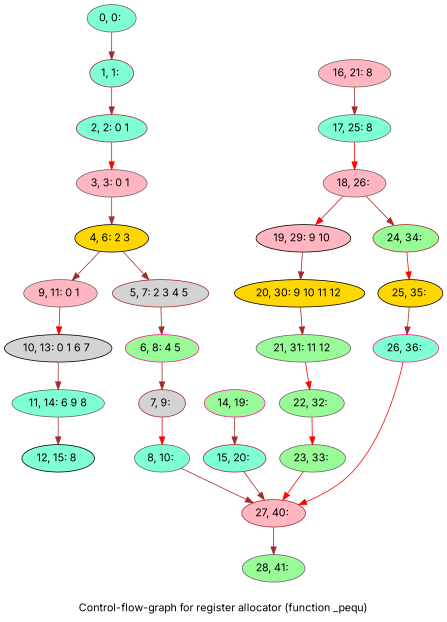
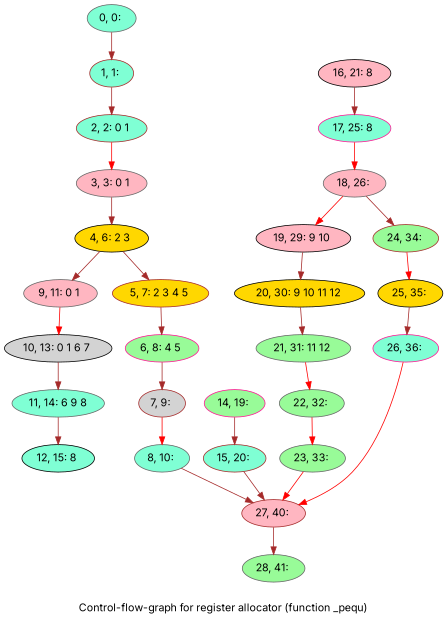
node "16, 21: 8": color gray40 -> black
node "17, 25: 8": color gray40 -> deeppink
node "5, 7: 2 3 4 5": fillcolor lightgrey -> gold
